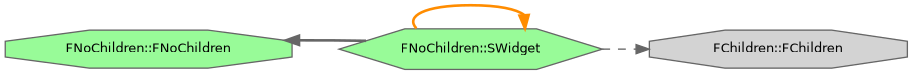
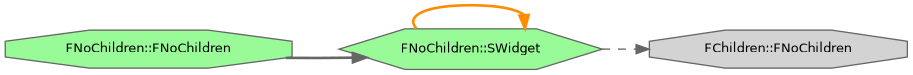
edge "FNoChildren::SWidget" -> "FNoChildren::FNoChildren": reversed
node "FChildren::FChildren": label "FChildren::FChildren" -> "FChildren::FNoChildren"
